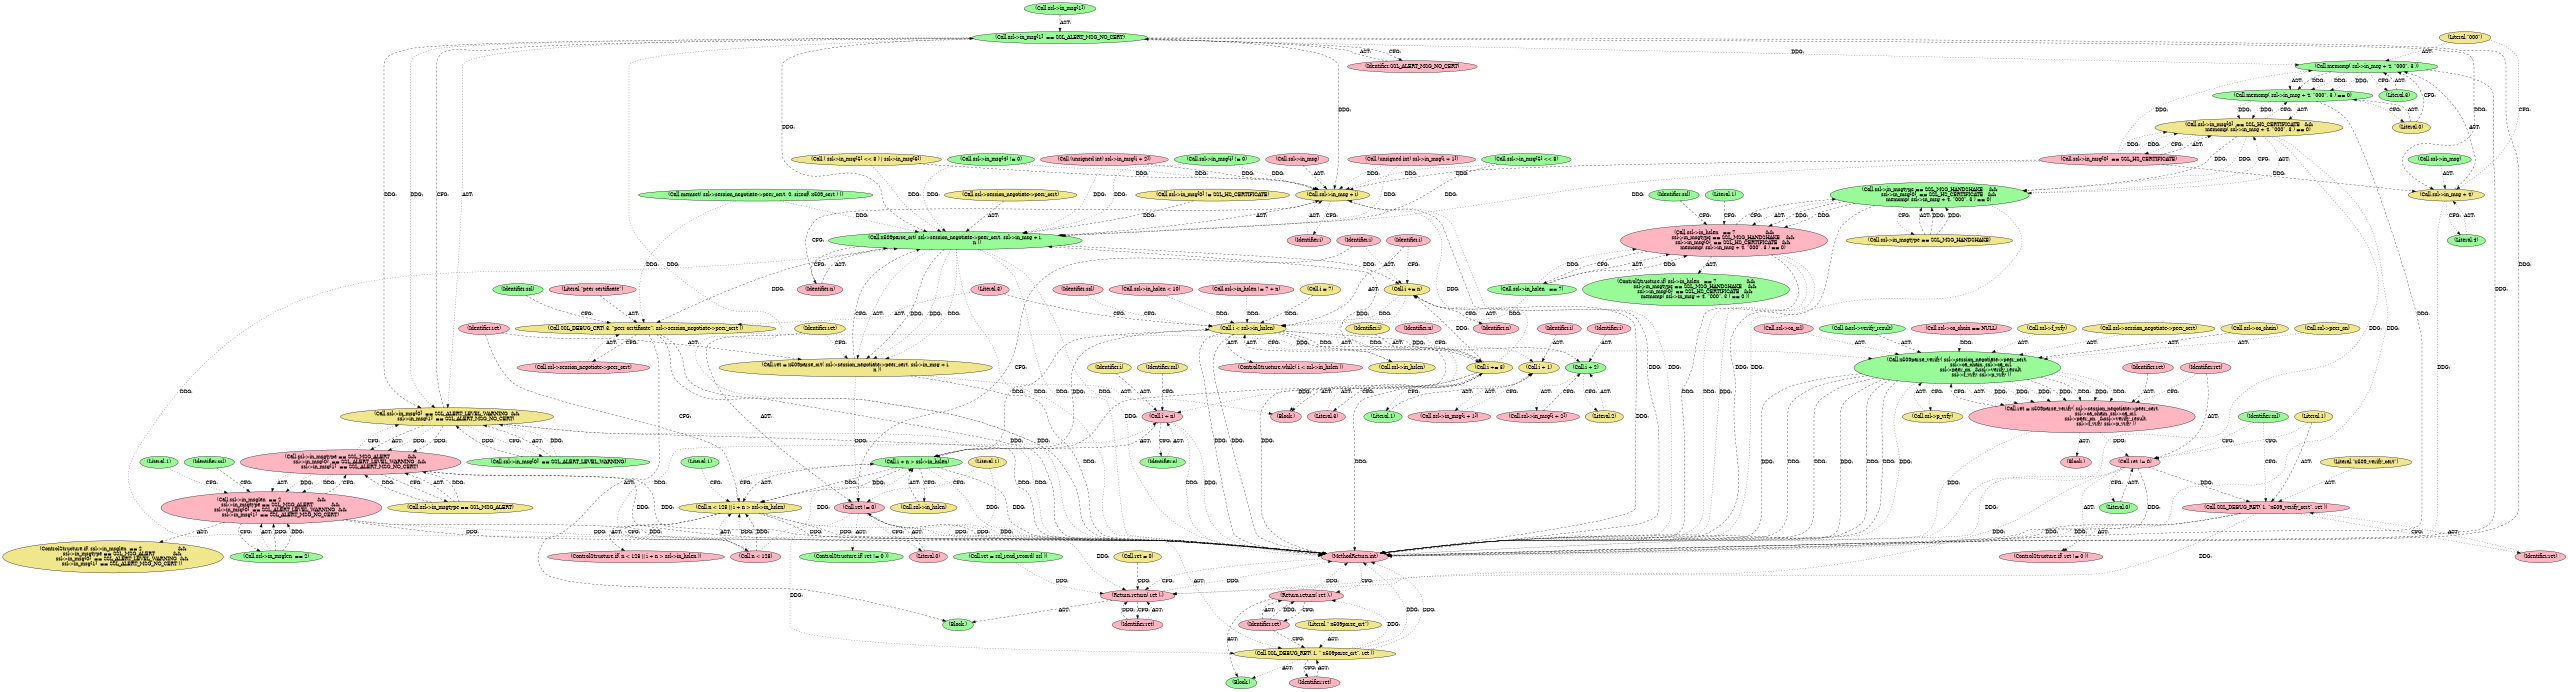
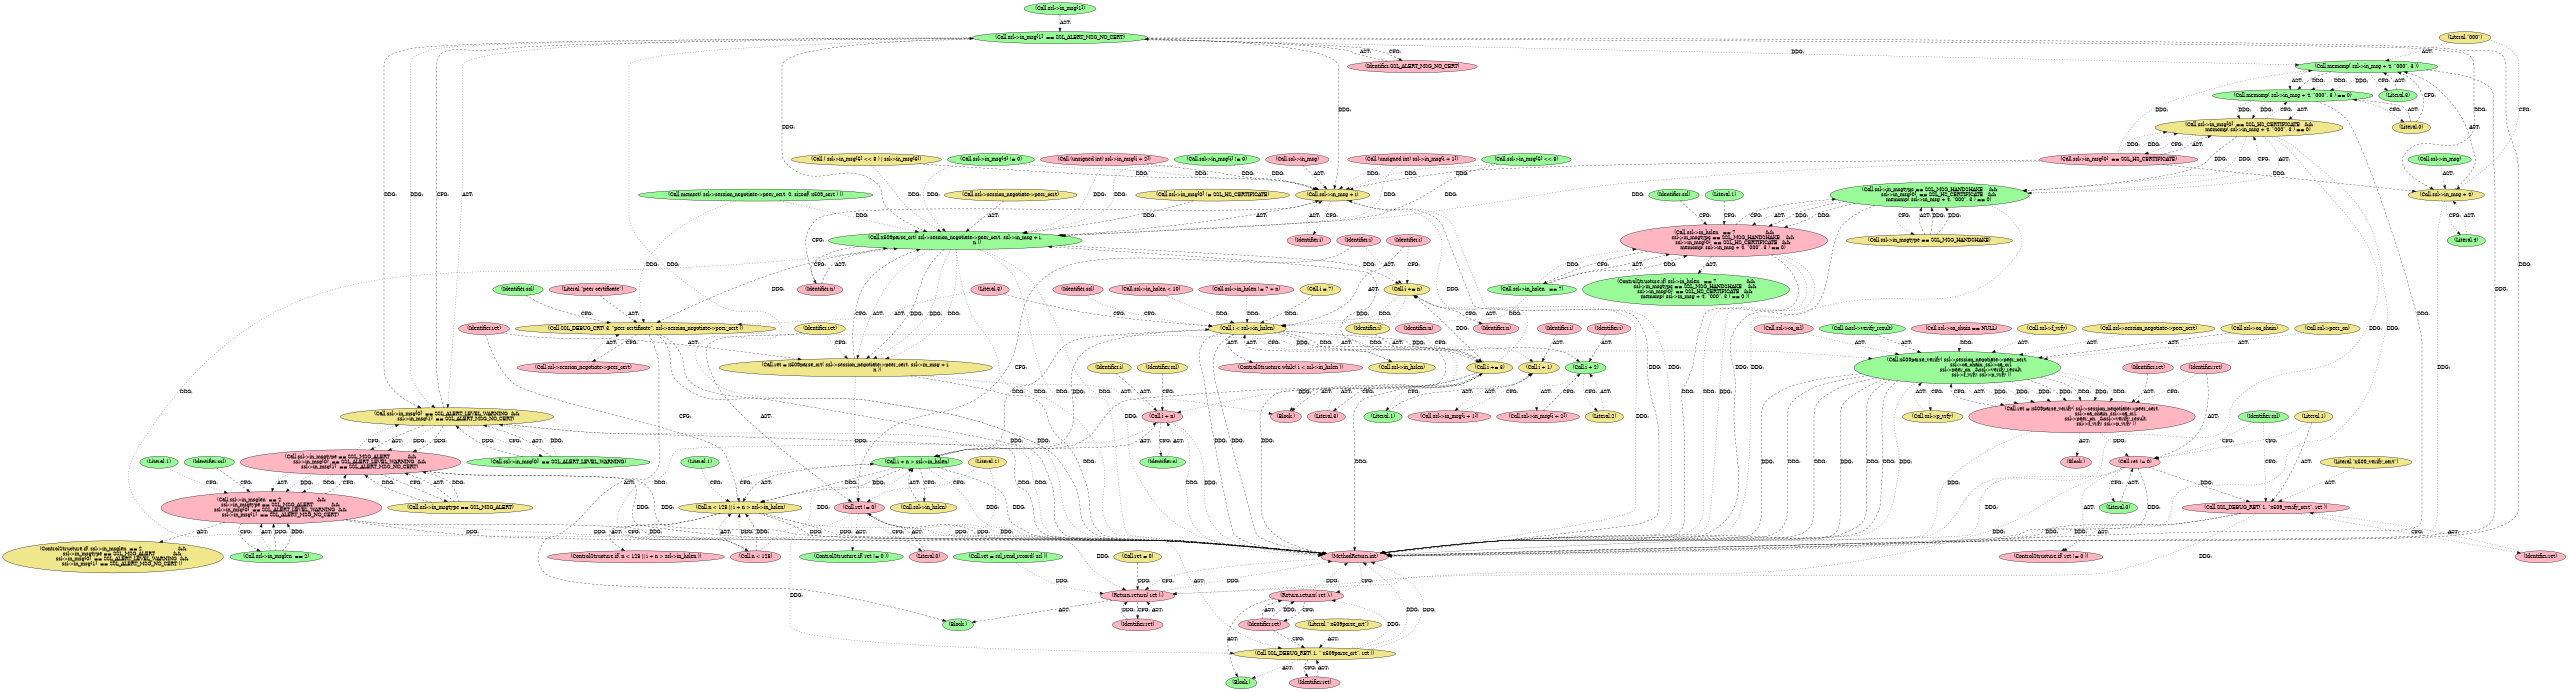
edge "(Call,i += n)" -> "(MethodReturn,int)": style dashed -> dotted
